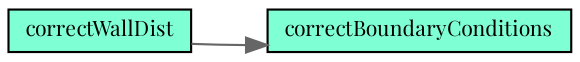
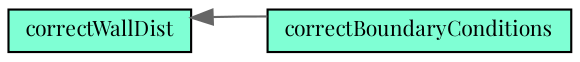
edge "correctWallDist" -> "correctBoundaryConditions": reversed
